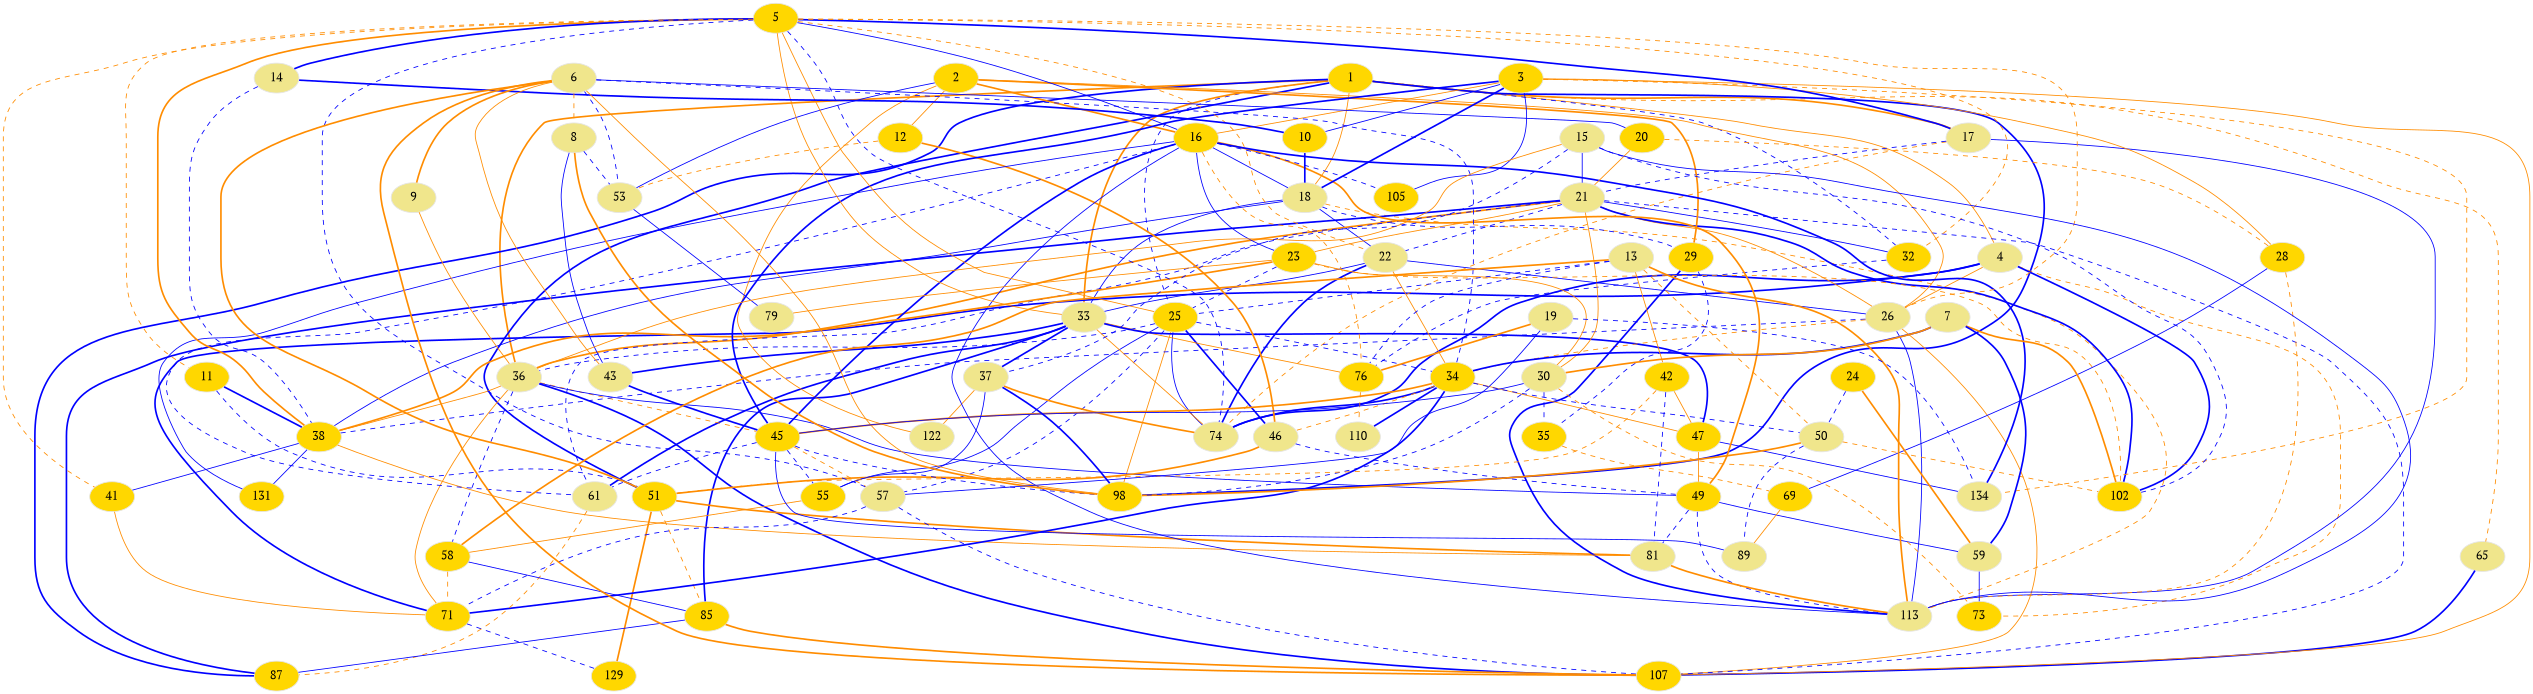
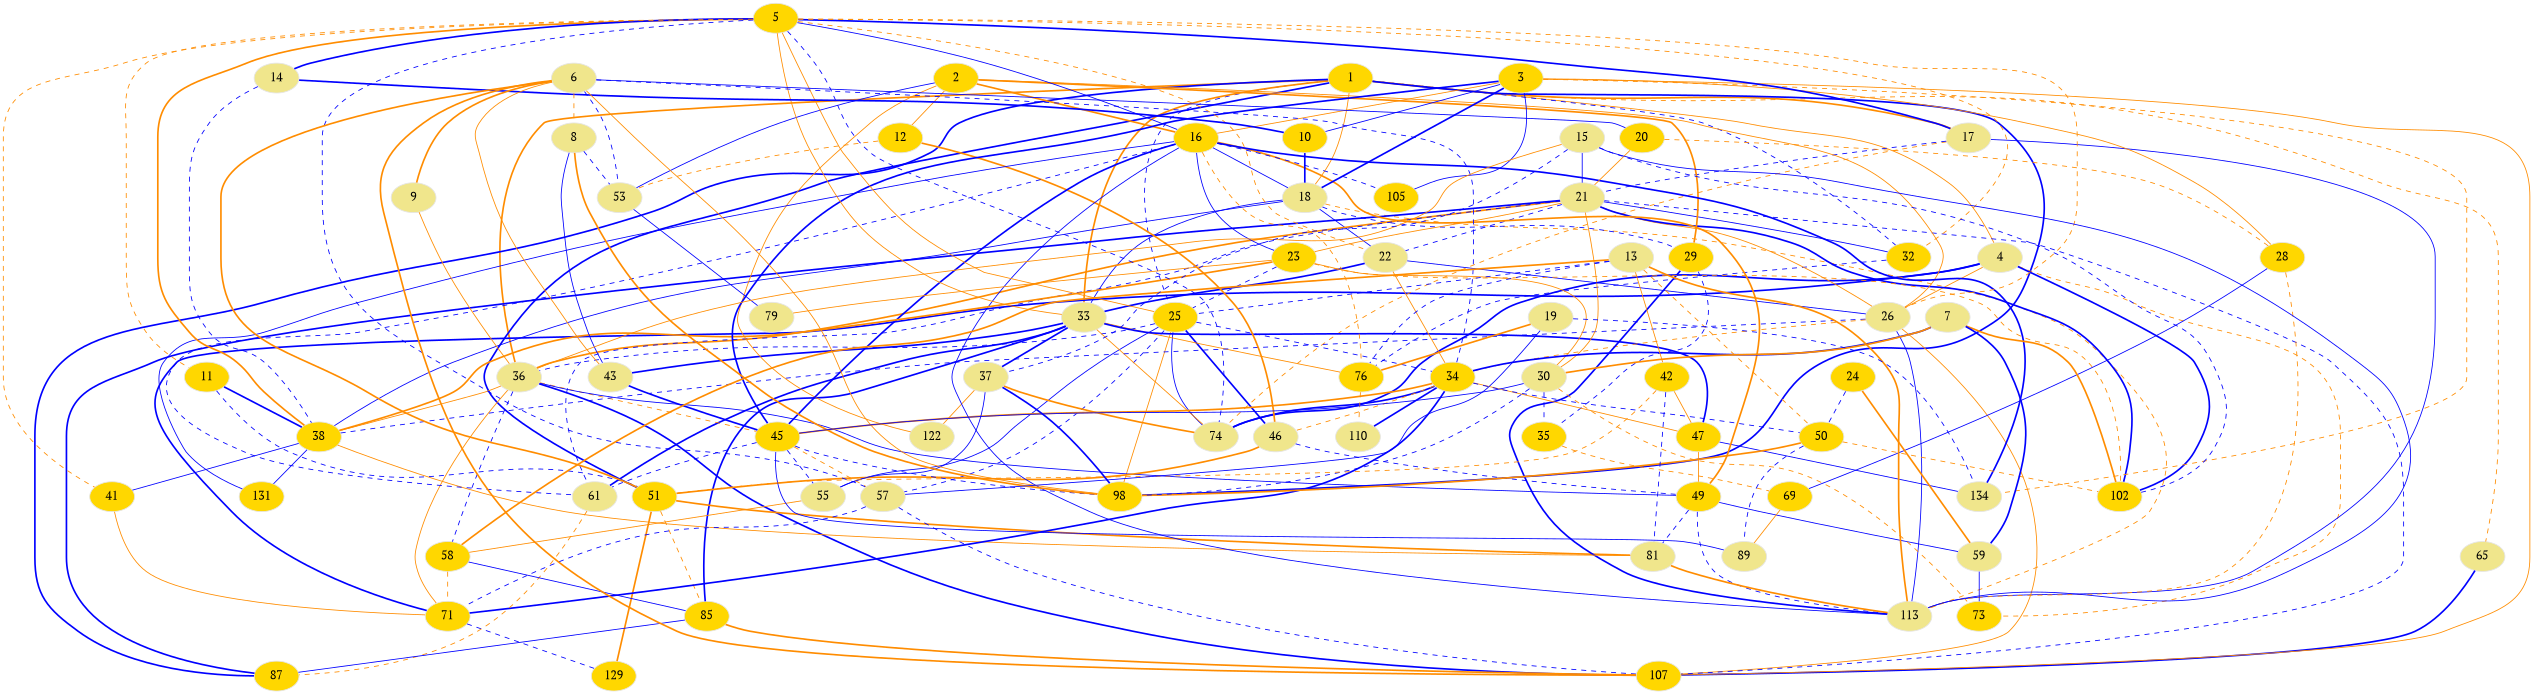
edge "22" -- "33": style solid -> bold
edge "22" -- "74": removed
node "50": fillcolor khaki -> gold
node "55": fillcolor gold -> khaki
